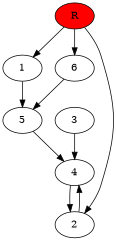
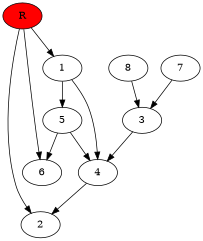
node "8": added
node "7": added
edge "6" -> "5": reversed
edge "2" -> "4": now "1" -> "4"
